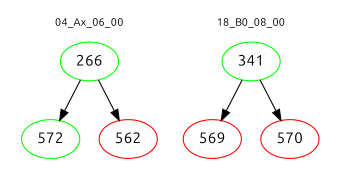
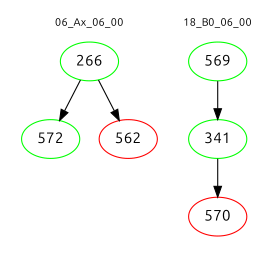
cluster "04_Ax_06_00": label "04_Ax_06_00" -> "06_Ax_06_00"
cluster "18_B0_08_00": label "18_B0_08_00" -> "18_B0_06_00"
edge "341" -> "569": reversed
node "569": color red -> green
